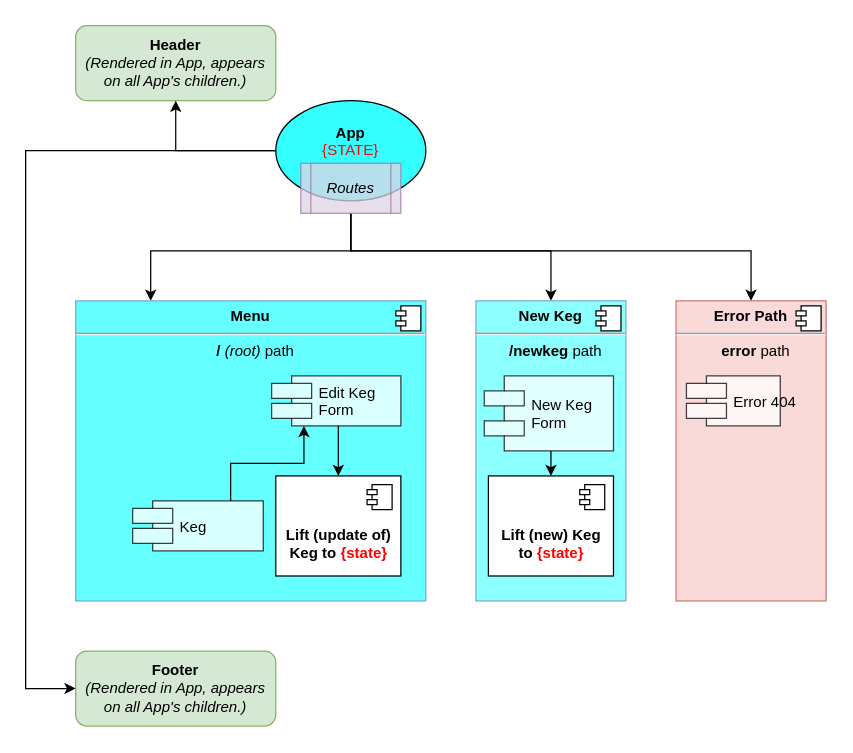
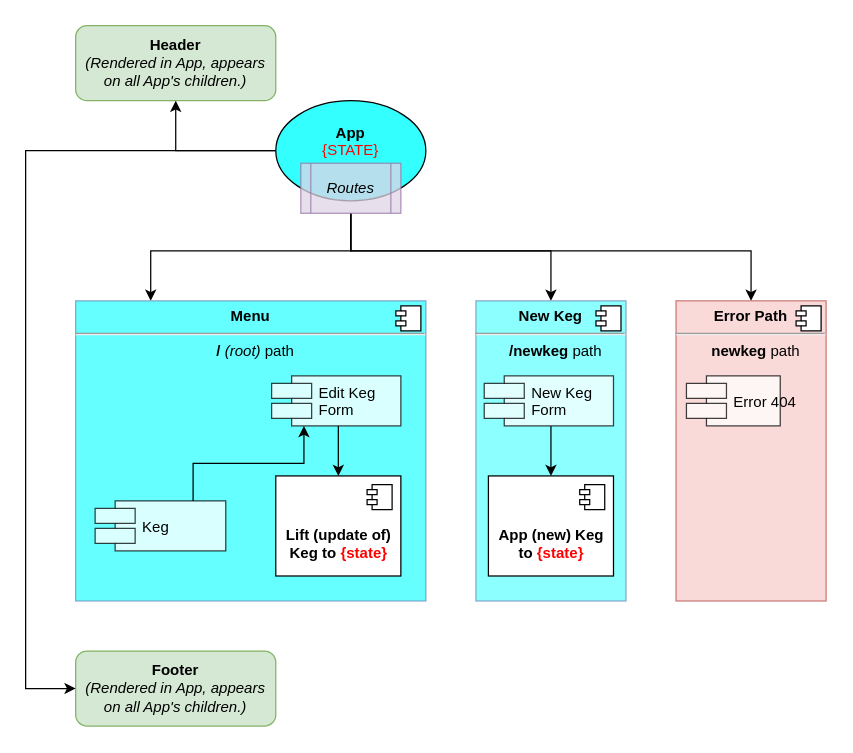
node "Error Path error path": label "Error Path error path" -> "Error Path newkeg path"
node "New Keg Form": size 129x75 -> 129x50
node "Keg": moved (198, 526) -> (160, 526)
node "Lift (new) Keg to {state}": label "Lift (new) Keg to {state}" -> "App (new) Keg to {state}"
